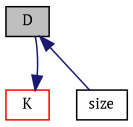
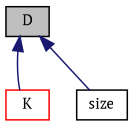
edge "D" -> "K": reversed
